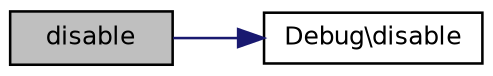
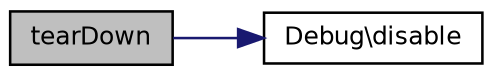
node "disable": label "disable" -> "tearDown"
